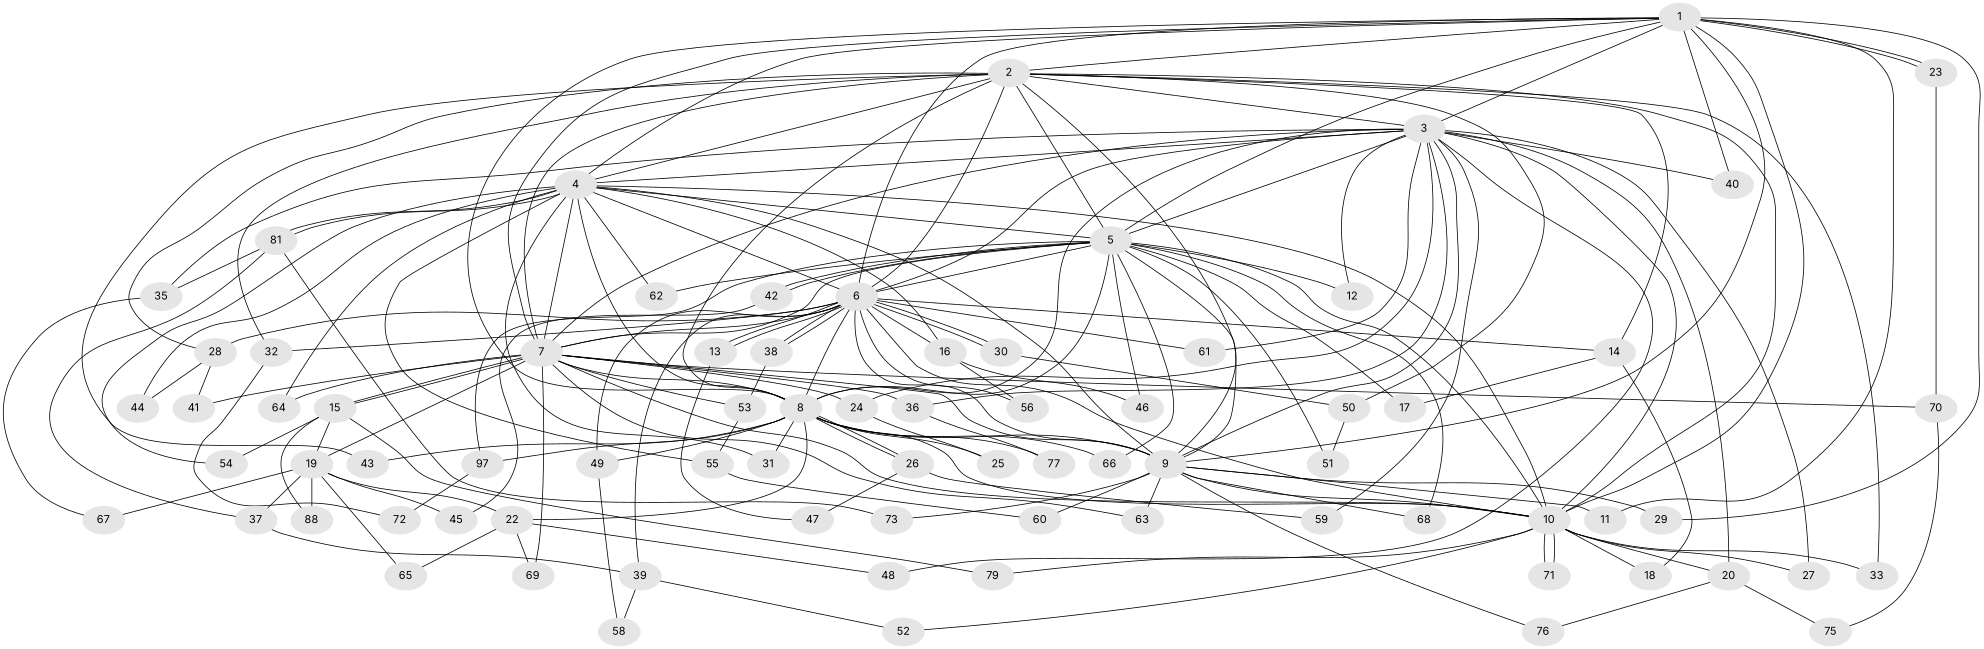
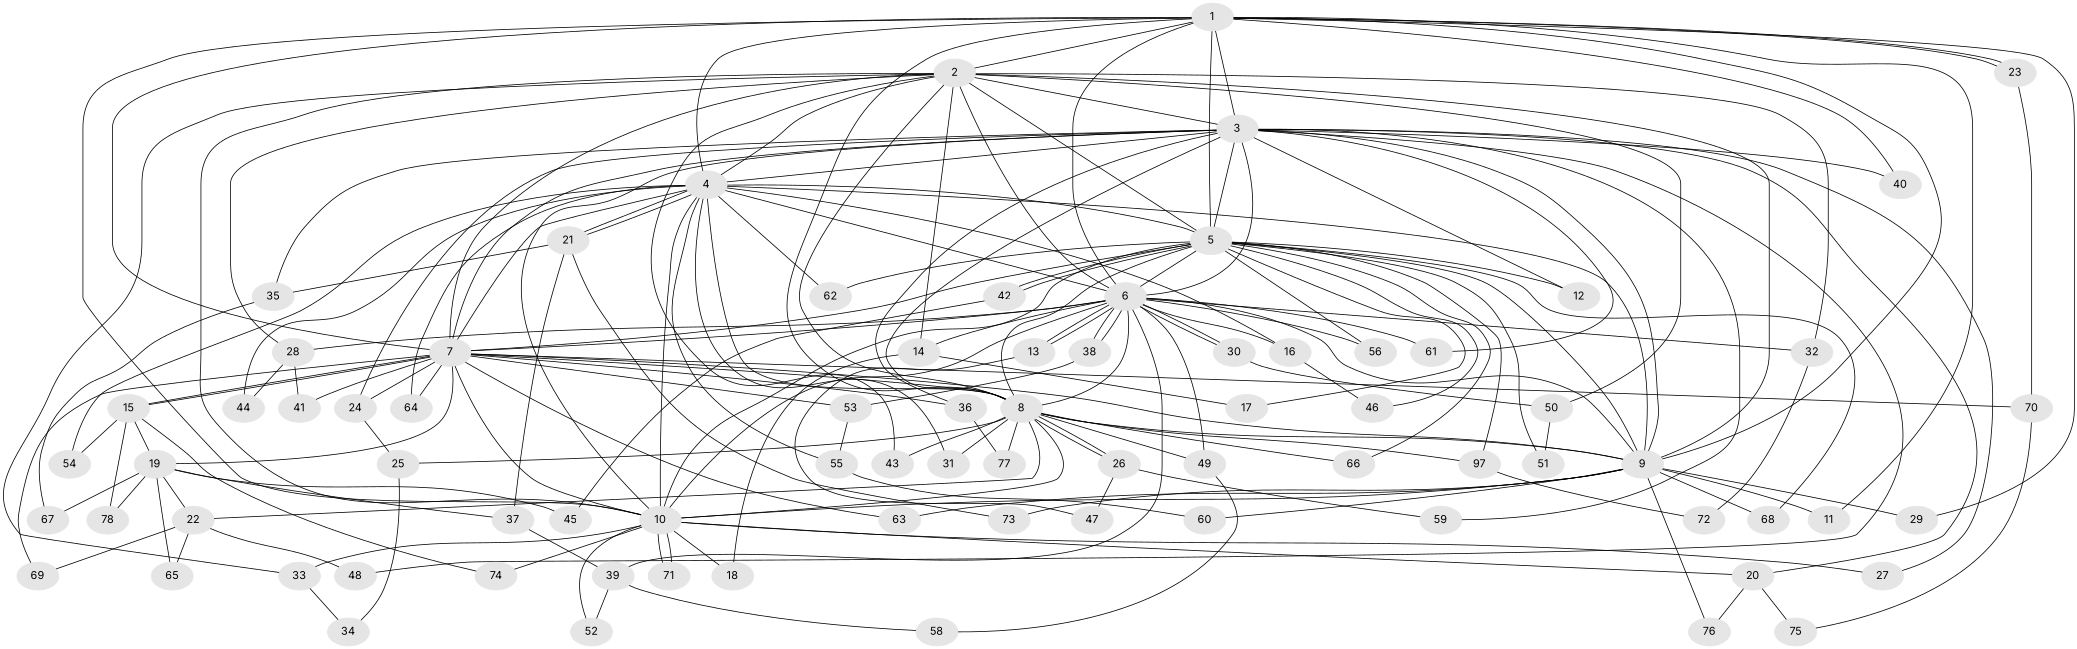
node "81": label "81" -> "21"
edge "16" -- "56": now "5" -- "56"
node "88": label "88" -> "78"
node "79": label "79" -> "74"
node "34": added
